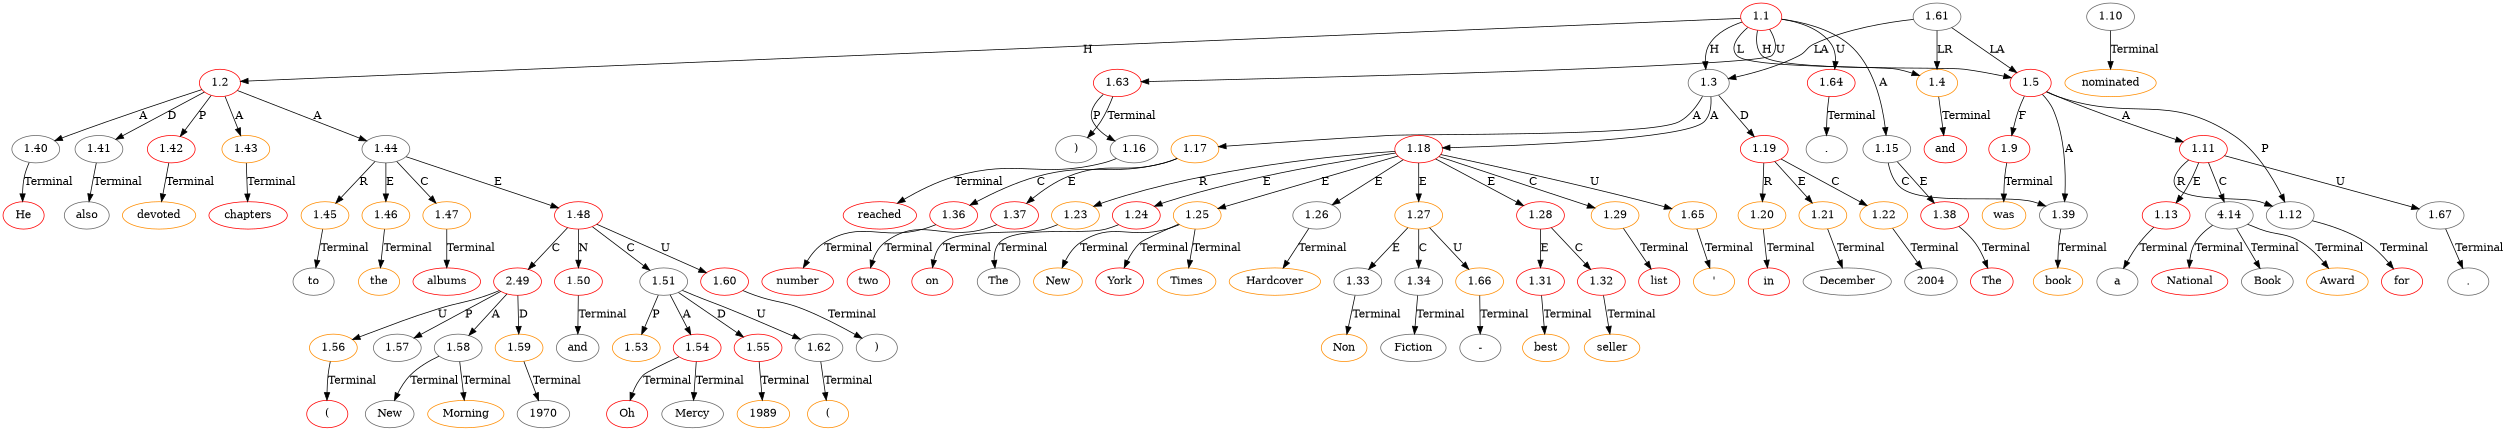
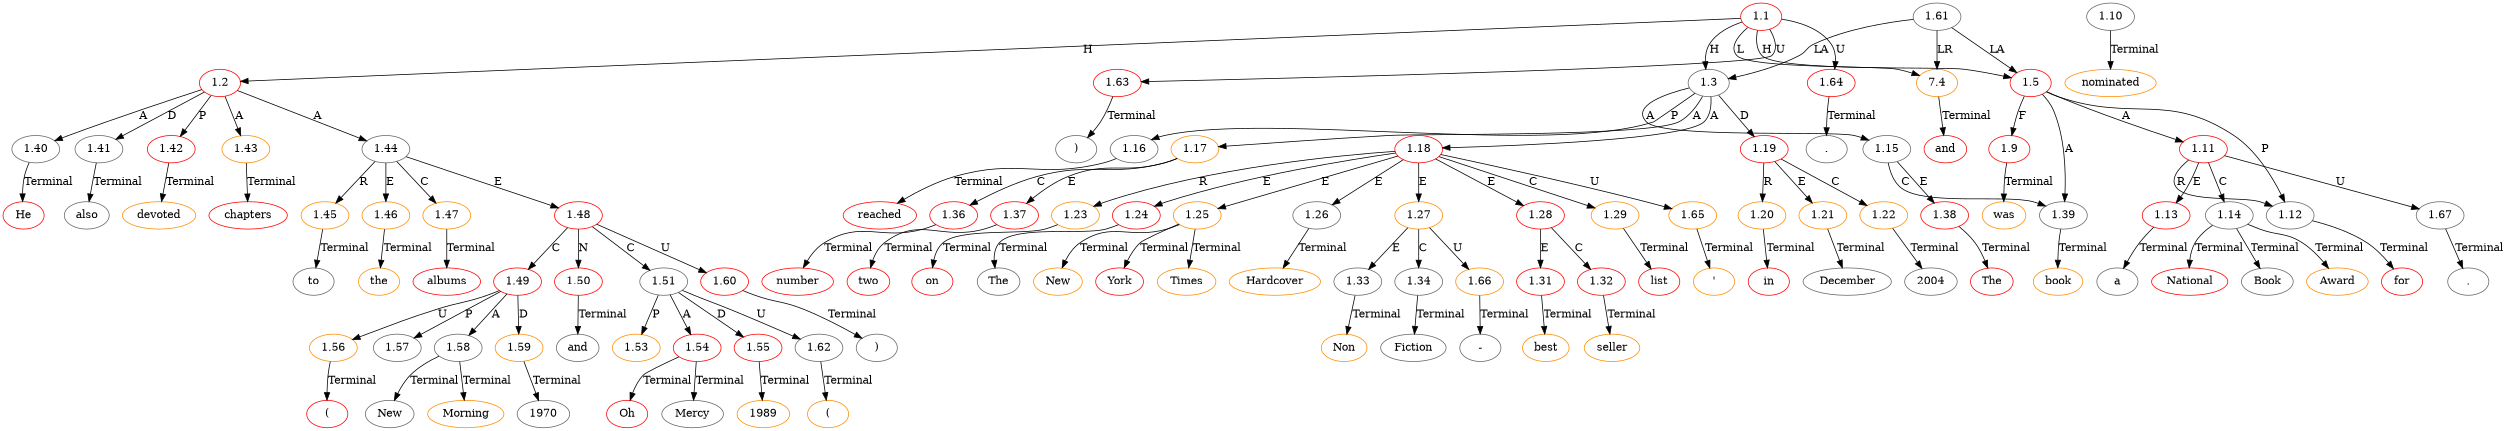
edge "1.1" -> "1.15": now "1.3" -> "1.15"
node "1.4": label "1.4" -> "7.4"
edge "1.63" -> "1.16": now "1.3" -> "1.16"
node "4.14": label "4.14" -> "1.14"
node "2.49": label "2.49" -> "1.49"
